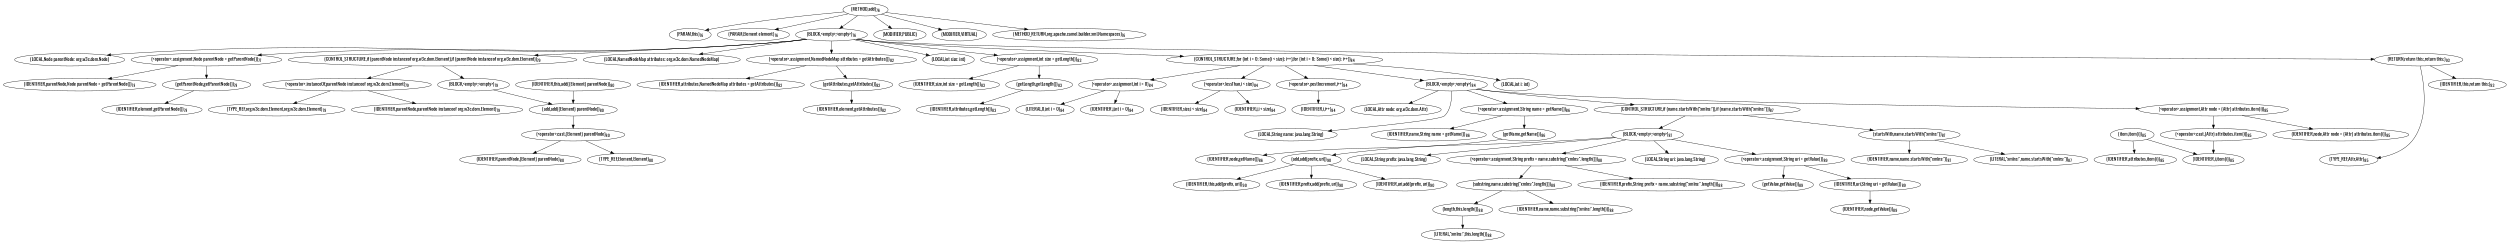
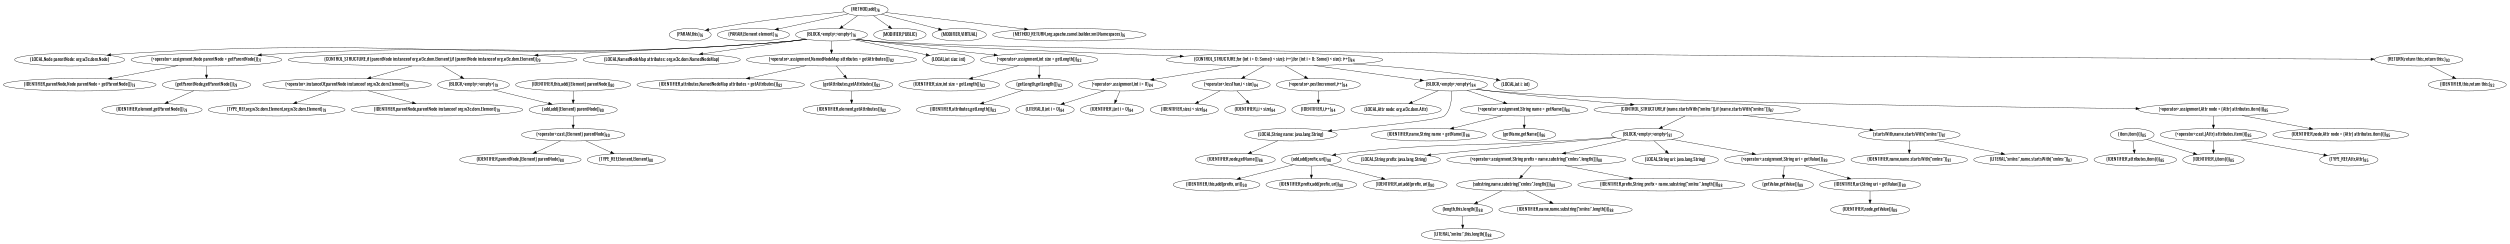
edge "(RETURN,return this;,return this;)" -> "(TYPE_REF,Attr,Attr)": now "(<operator>.cast,(Attr) attributes.item(i))" -> "(TYPE_REF,Attr,Attr)"
edge "(getName,getName())" -> "(IDENTIFIER,node,getName())": now "(LOCAL,String name: java.lang.String)" -> "(IDENTIFIER,node,getName())"
